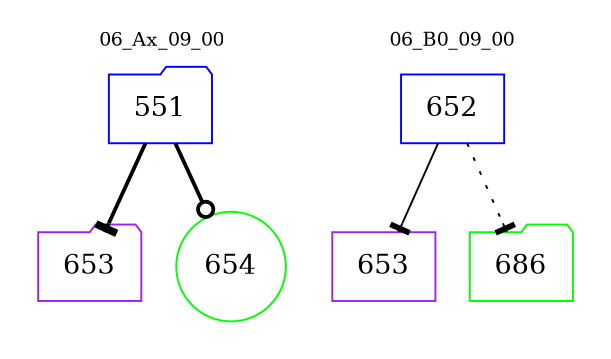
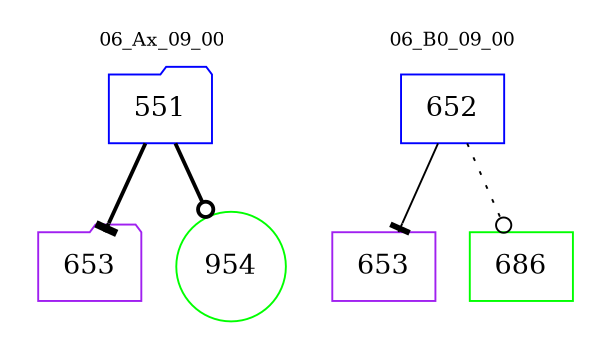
edge "652" -> "686": arrowhead tee -> odot
node "654": label "654" -> "954"
node "686": shape folder -> box
